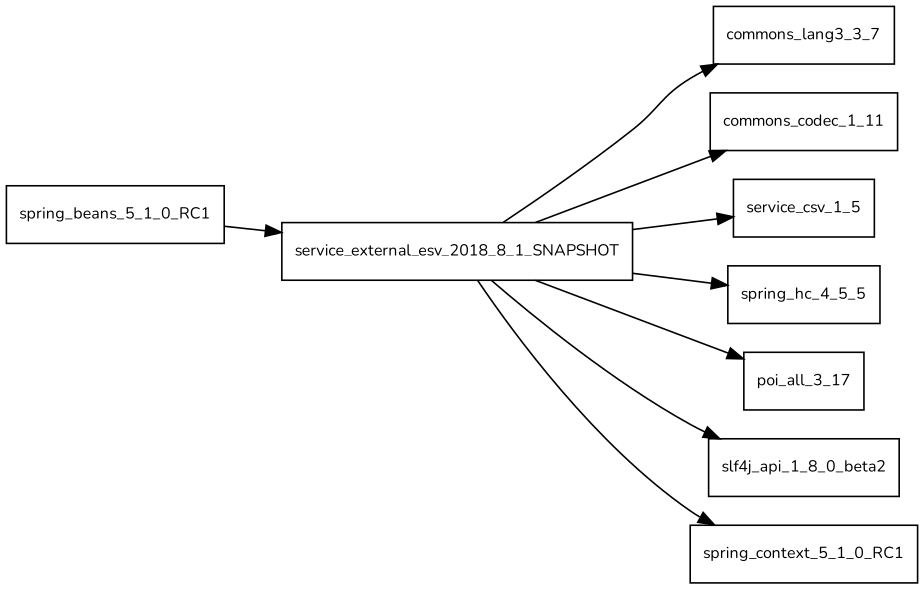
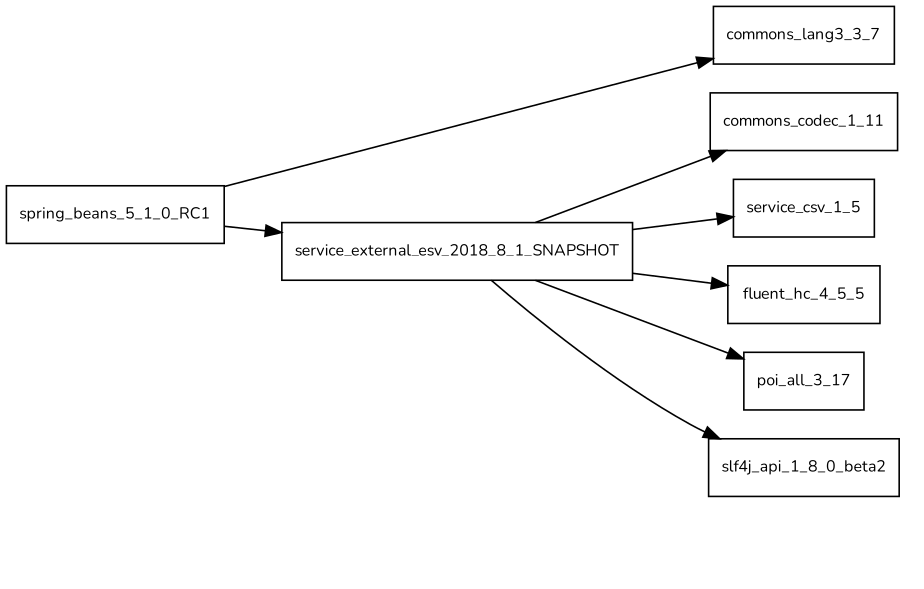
edge "service_external_esv_2018_8_1_SNAPSHOT" -> "commons_lang3_3_7": now "spring_beans_5_1_0_RC1" -> "commons_lang3_3_7"
node "spring_hc_4_5_5": label "spring_hc_4_5_5" -> "fluent_hc_4_5_5"
node "spring_context_5_1_0_RC1": removed
